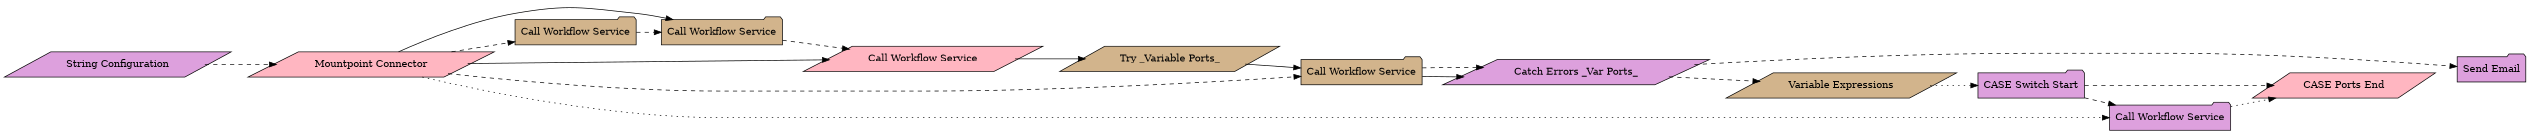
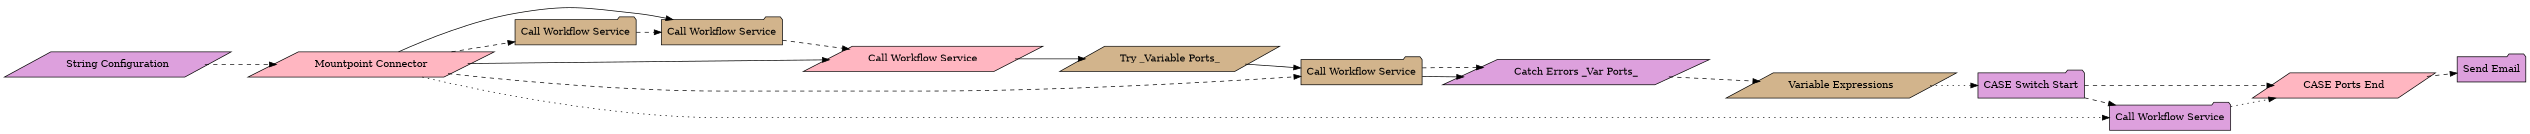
edge "Catch Errors _Var Ports_" -> "Send Email": now "CASE Ports End" -> "Send Email"
